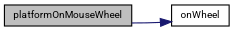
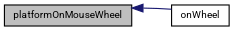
edge "platformOnMouseWheel" -> "onWheel": reversed
